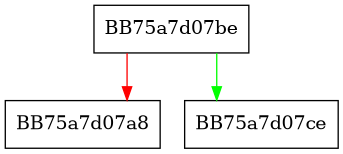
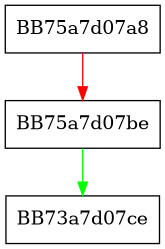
edge "BB75a7d07be" -> "BB75a7d07a8": reversed
node "BB75a7d07ce": label "BB75a7d07ce" -> "BB73a7d07ce"
